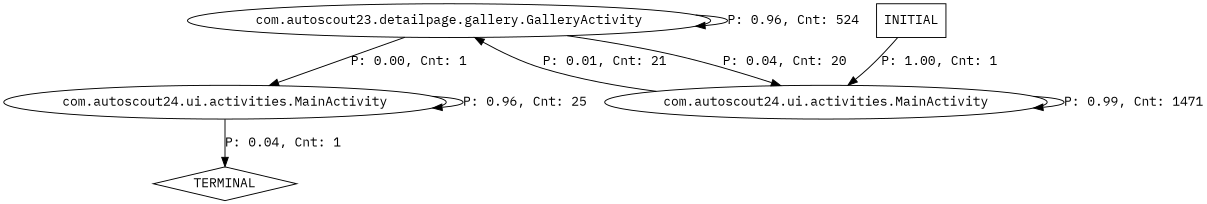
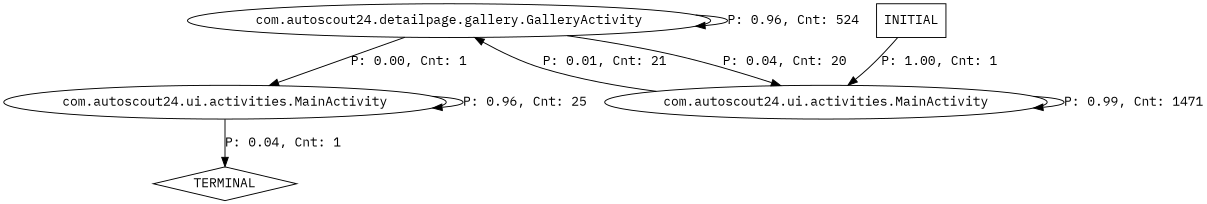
node "com.autoscout23.detailpage.gallery.GalleryActivity": label "com.autoscout23.detailpage.gallery.GalleryActivity" -> "com.autoscout24.detailpage.gallery.GalleryActivity"
